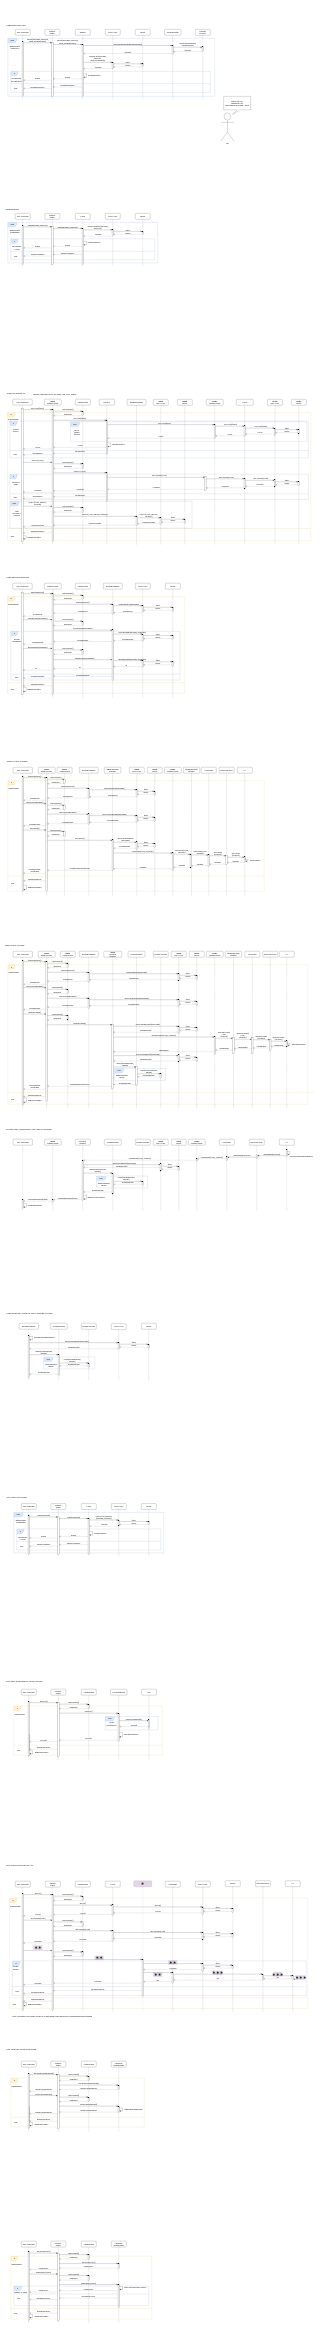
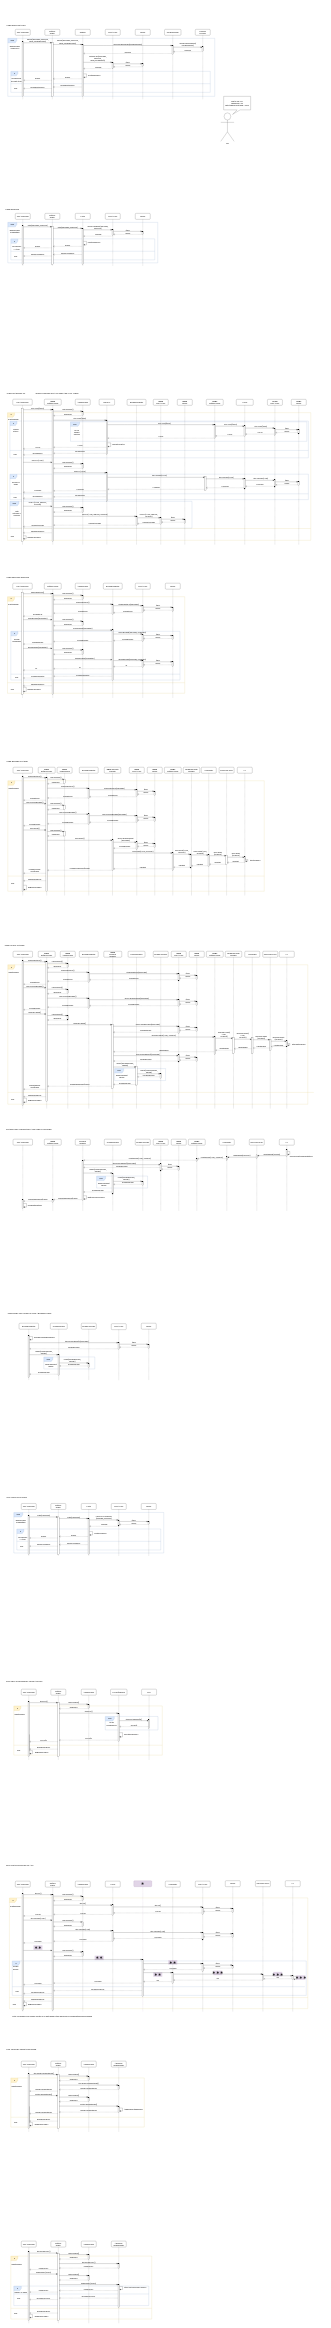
node "SPECIFY BELOW WHAT FILTERS ARE (LIST THEM)": moved (54, 394) -> (57, 394)
node "USER STARTS CHARGE": label "USER STARTS CHARGE" -> "USER BOOKED CHARGE"
node "USER DOES NOT SHOW UP FOR A BOOKED CHARGE": label "USER DOES NOT SHOW UP FOR A BOOKED CHARGE" -> "USER DOES NOT SHOW UP FOR A BOOKED THEM"
